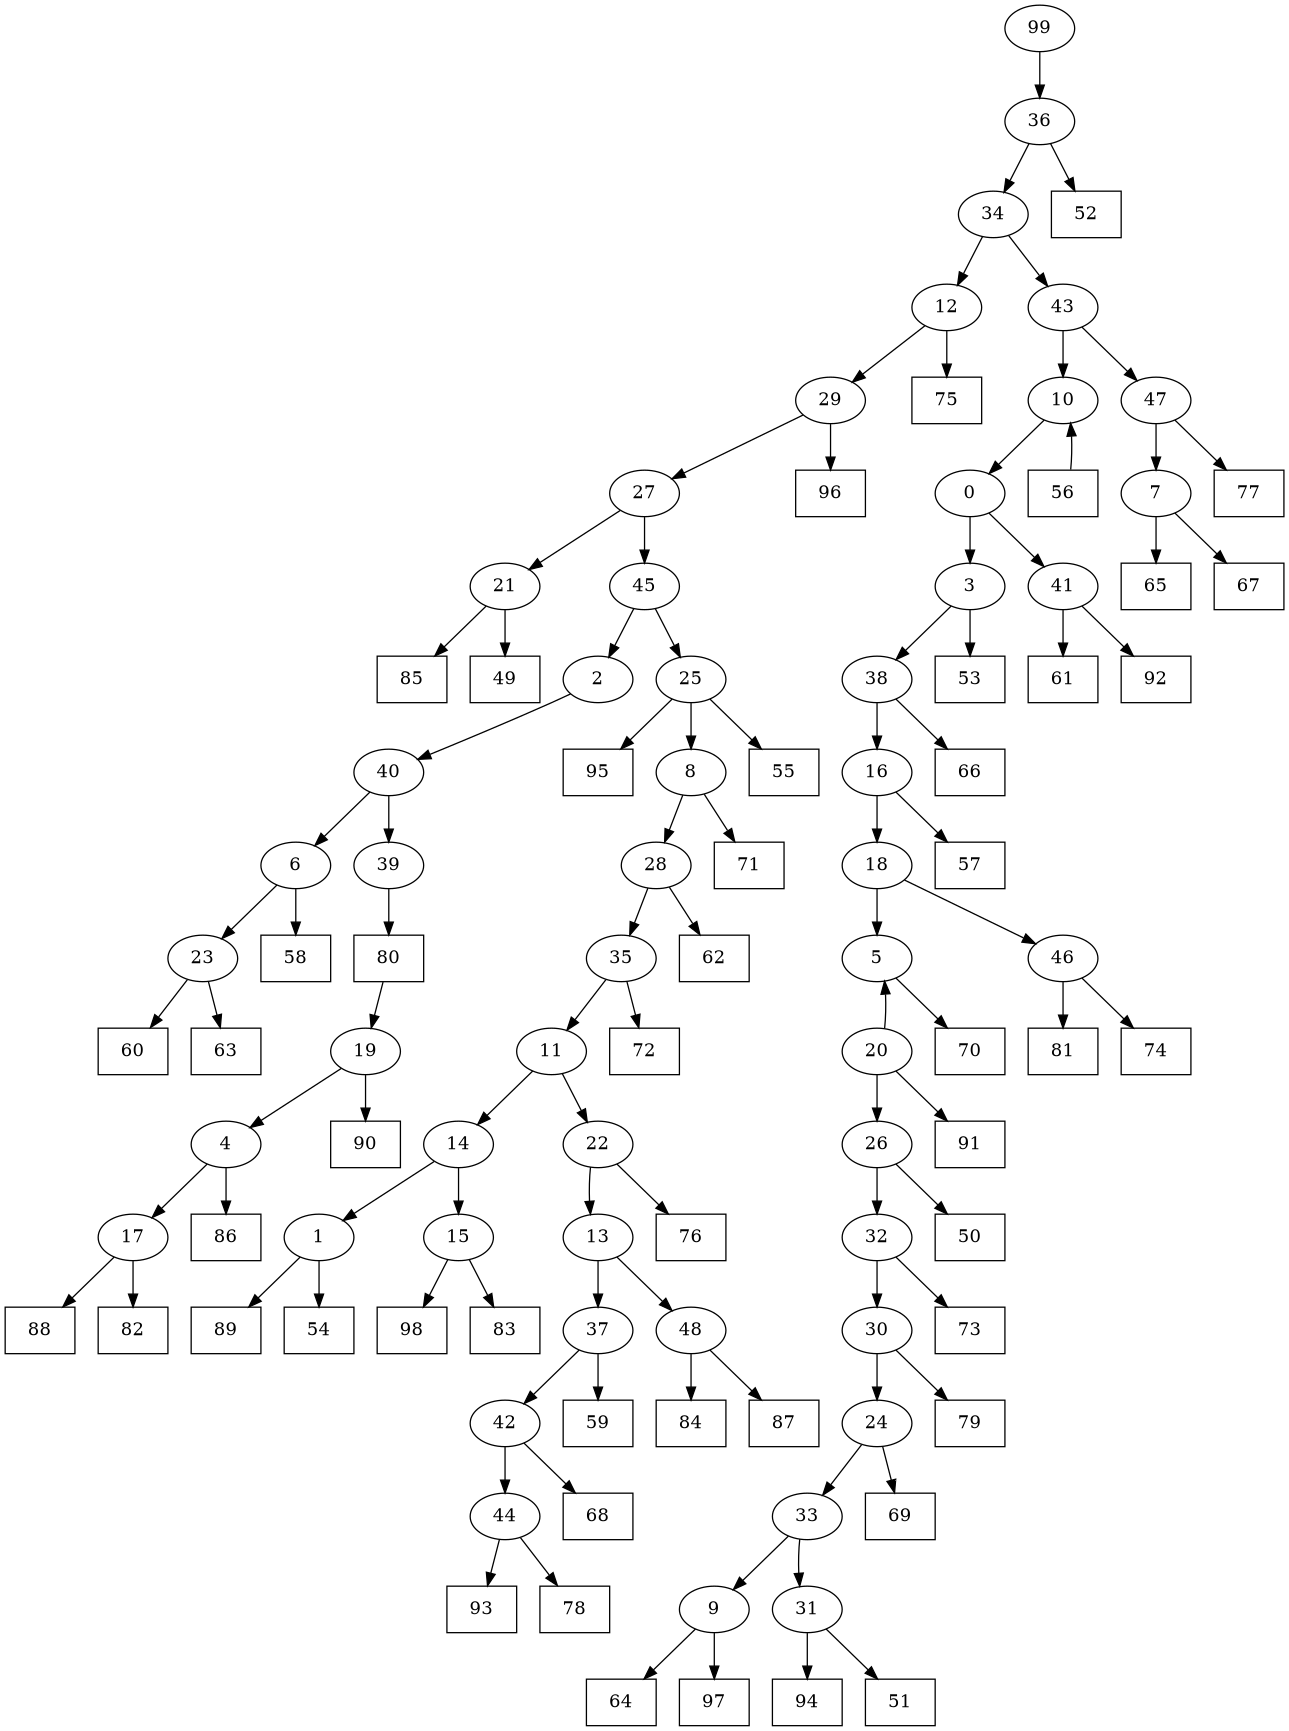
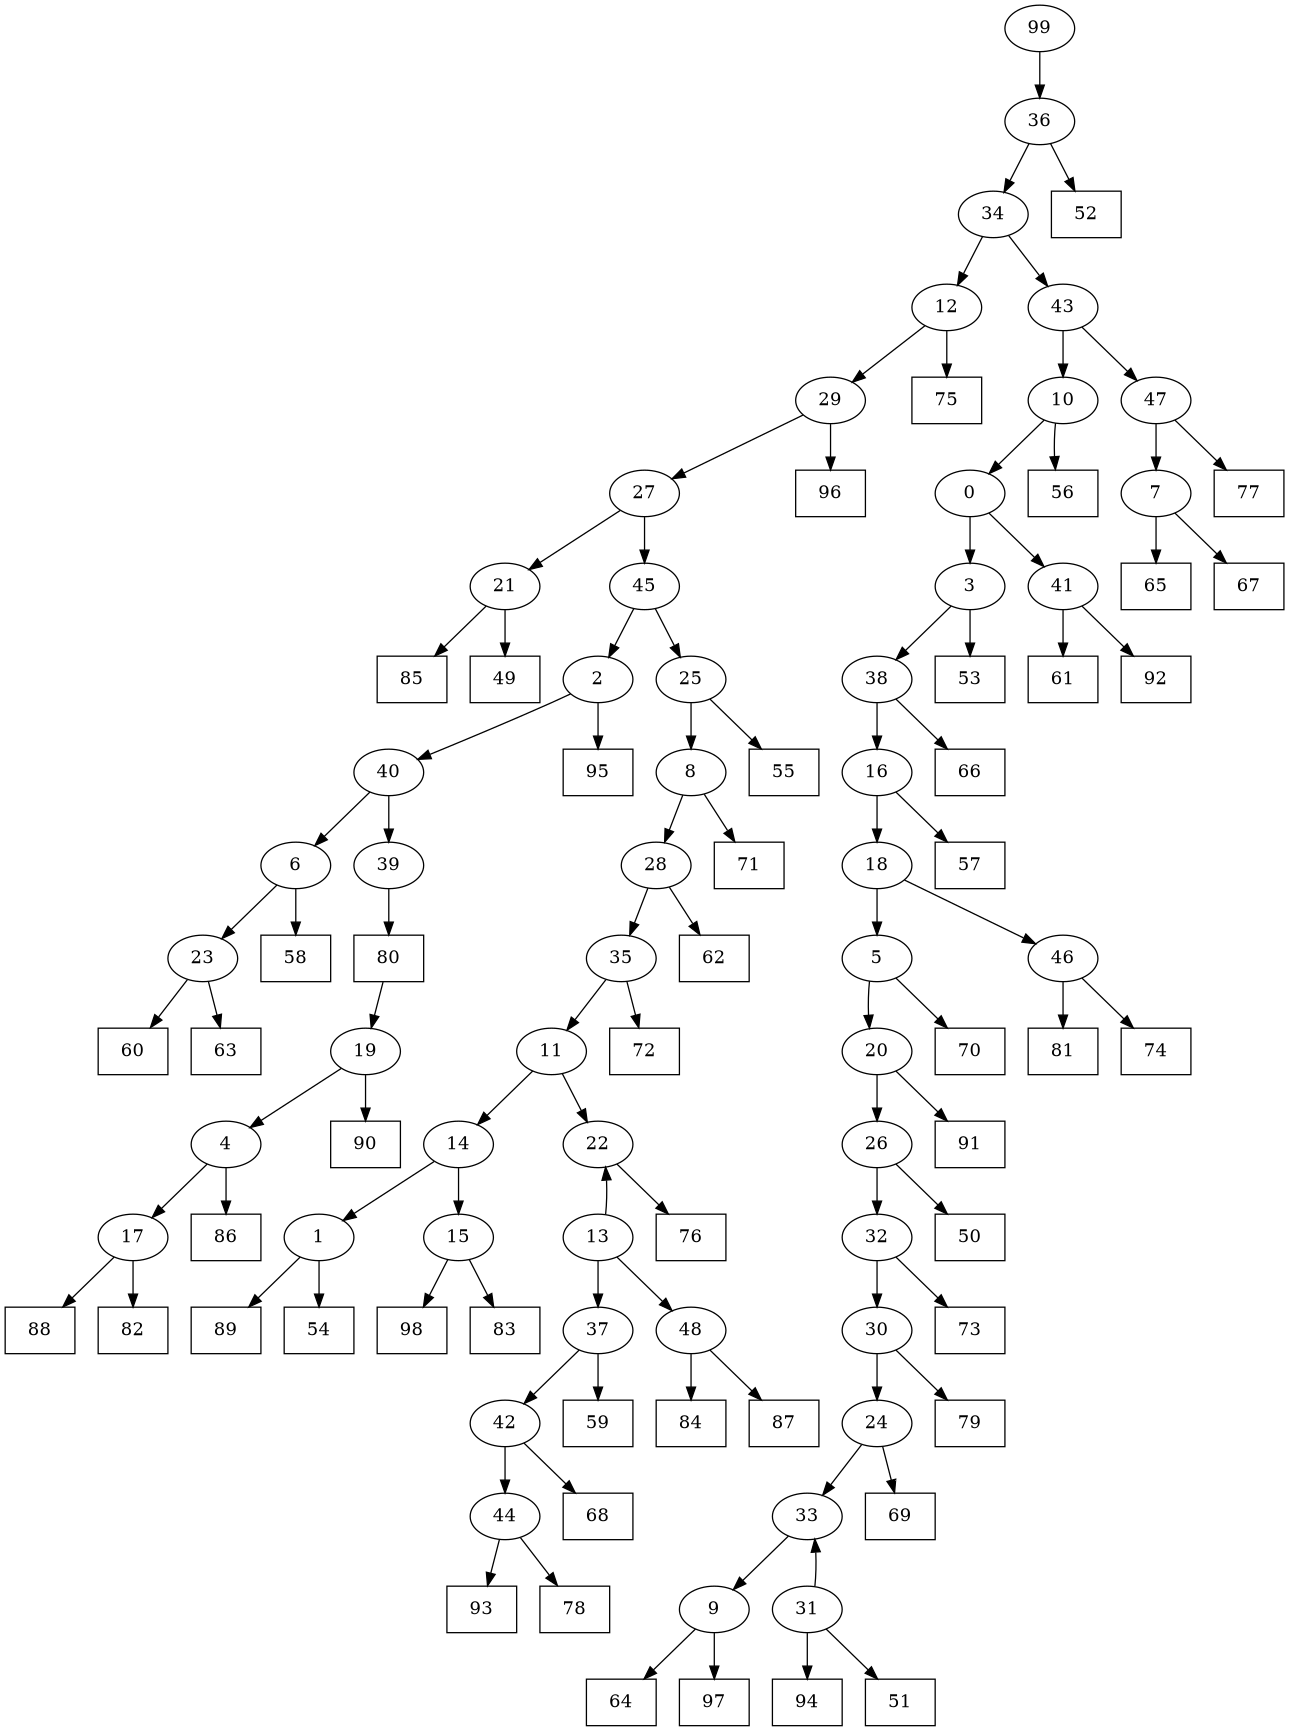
edge "56" -> "10": reversed
edge "25" -> "95": now "2" -> "95"
edge "20" -> "5": reversed
edge "22" -> "13": reversed
edge "33" -> "31": reversed
